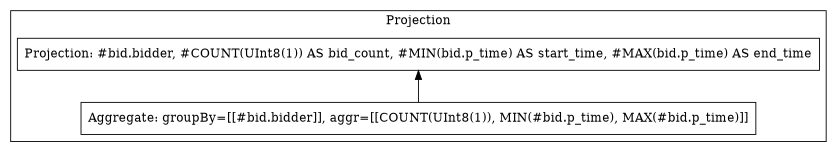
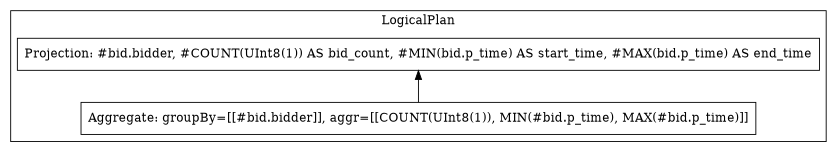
cluster "Projection": label "Projection" -> "LogicalPlan"
